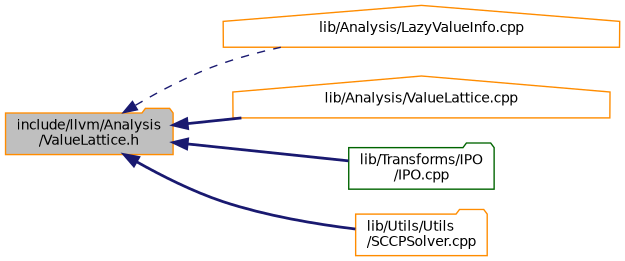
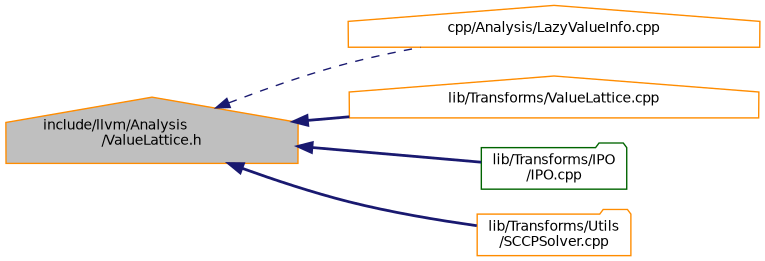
node "lib/Analysis/LazyValueInfo.cpp": label "lib/Analysis/LazyValueInfo.cpp" -> "cpp/Analysis/LazyValueInfo.cpp"
node "lib/Analysis/ValueLattice.cpp": label "lib/Analysis/ValueLattice.cpp" -> "lib/Transforms/ValueLattice.cpp"
node "include/llvm/Analysis /ValueLattice.h": shape folder -> house
node "lib/Utils/Utils /SCCPSolver.cpp": label "lib/Utils/Utils /SCCPSolver.cpp" -> "lib/Transforms/Utils /SCCPSolver.cpp"
